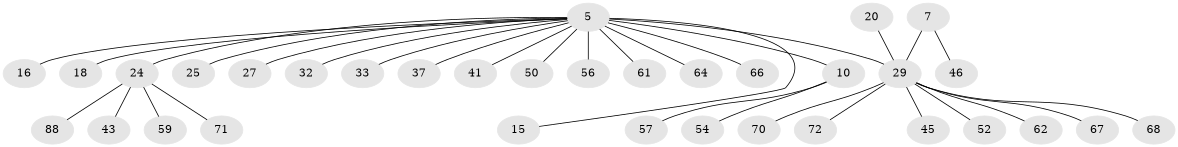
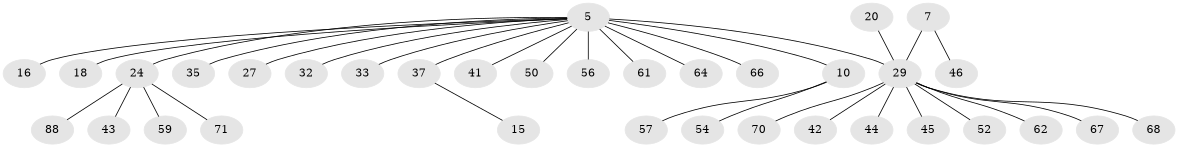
node "25": label "25" -> "35"
edge "5" -- "15": now "37" -- "15"
node "72": label "72" -> "42"
node "44": added
